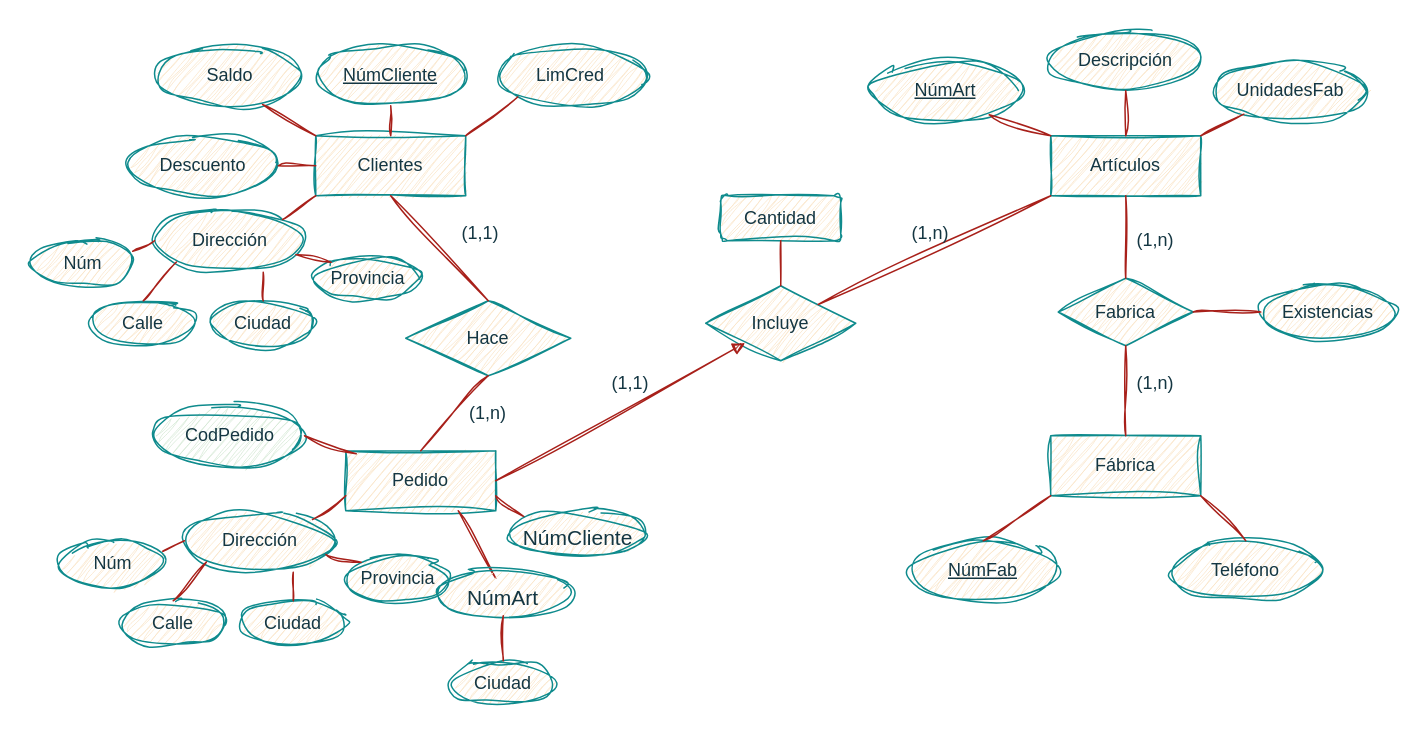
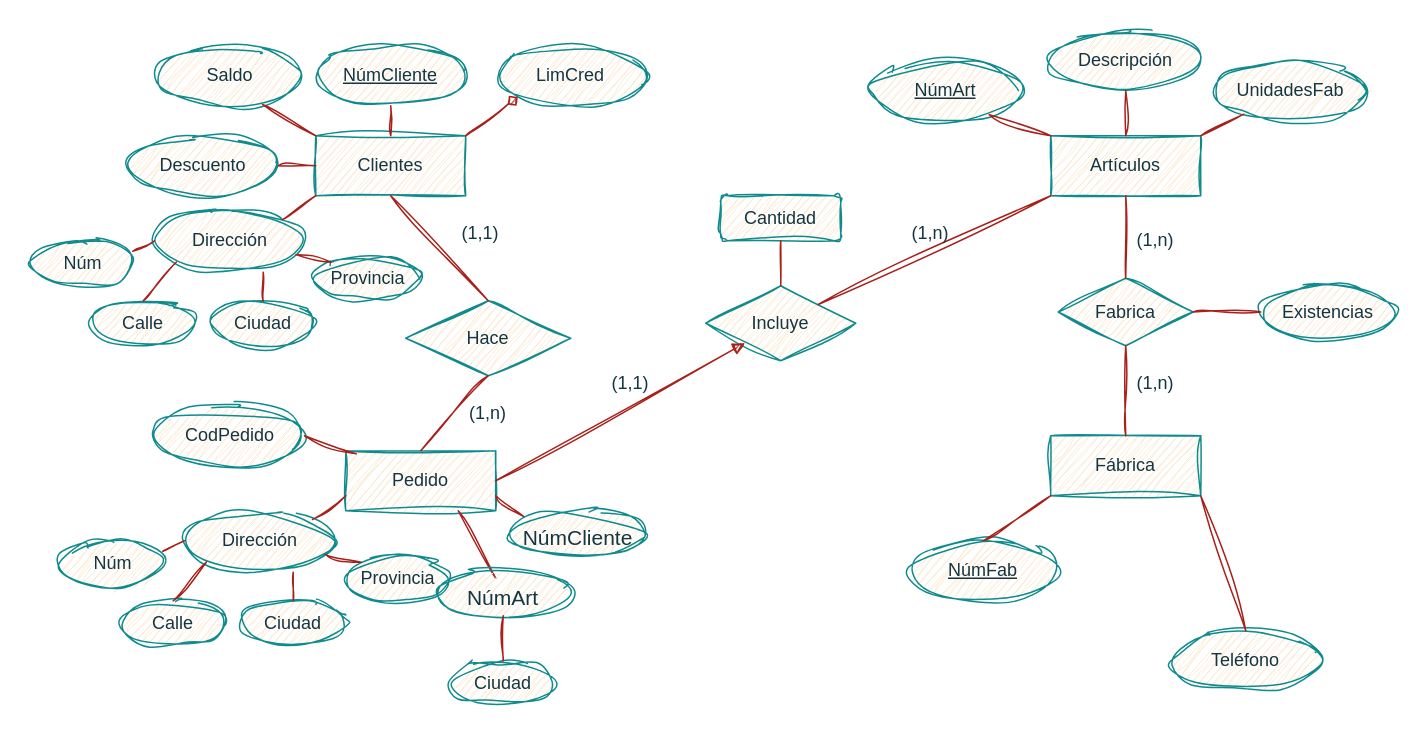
edge "LimCred" -- "Clientes": arrowhead none -> diamond
node "CodPedido": fillcolor #d5e8d4 -> #fae5c7
node "Teléfono": moved (1246, 571) -> (1246, 661)
